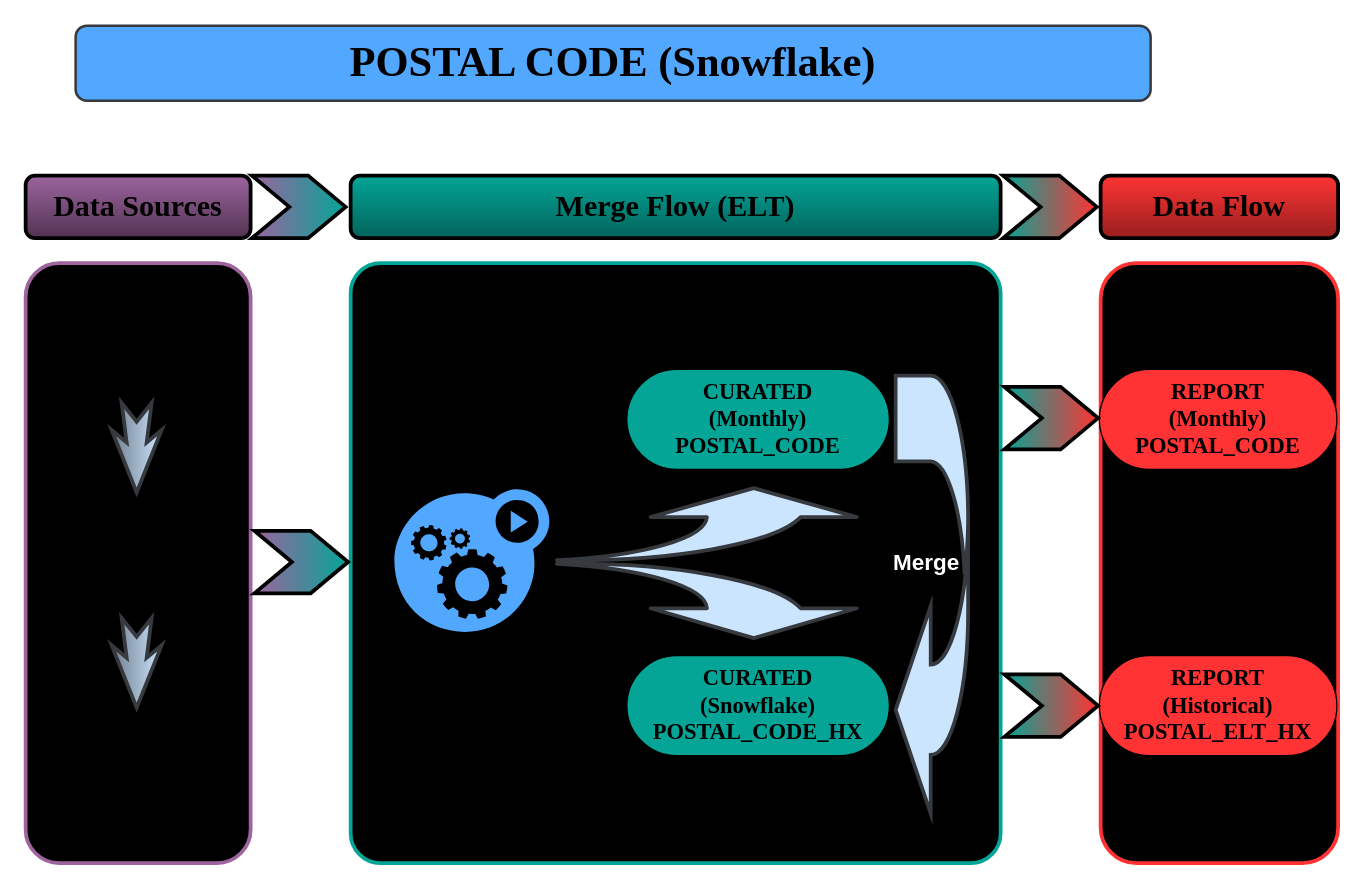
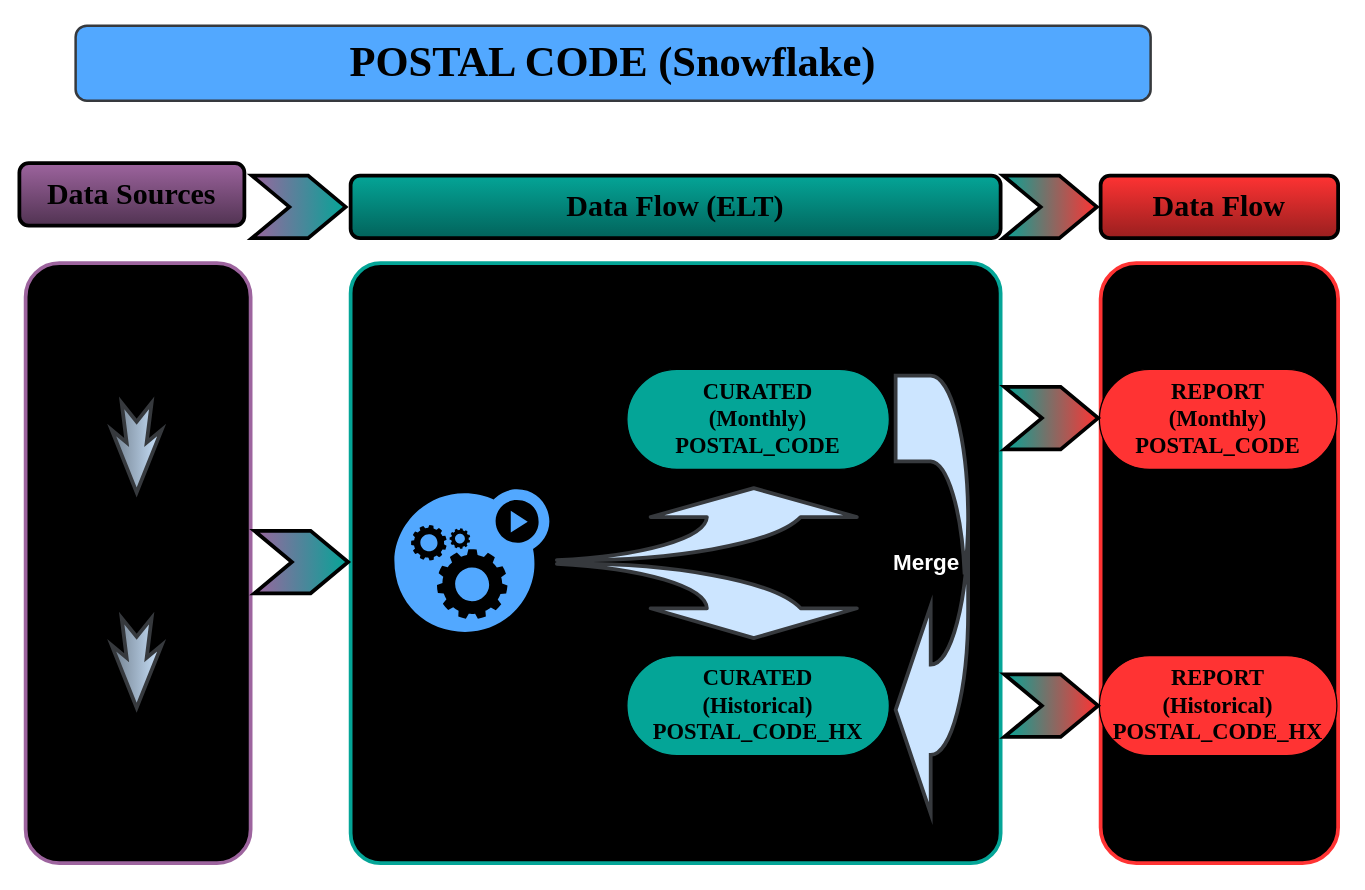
node "Data Sources": moved (138, 207) -> (132, 194)
node "Merge Flow (ELT)": label "Merge Flow (ELT)" -> "Data Flow (ELT)"
node "CURATED (Snowflake) POSTAL_CODE_HX": label "CURATED (Snowflake) POSTAL_CODE_HX" -> "CURATED (Historical) POSTAL_CODE_HX"
node "REPORT (Historical) POSTAL_ELT_HX": label "REPORT (Historical) POSTAL_ELT_HX" -> "REPORT (Historical) POSTAL_CODE_HX"
